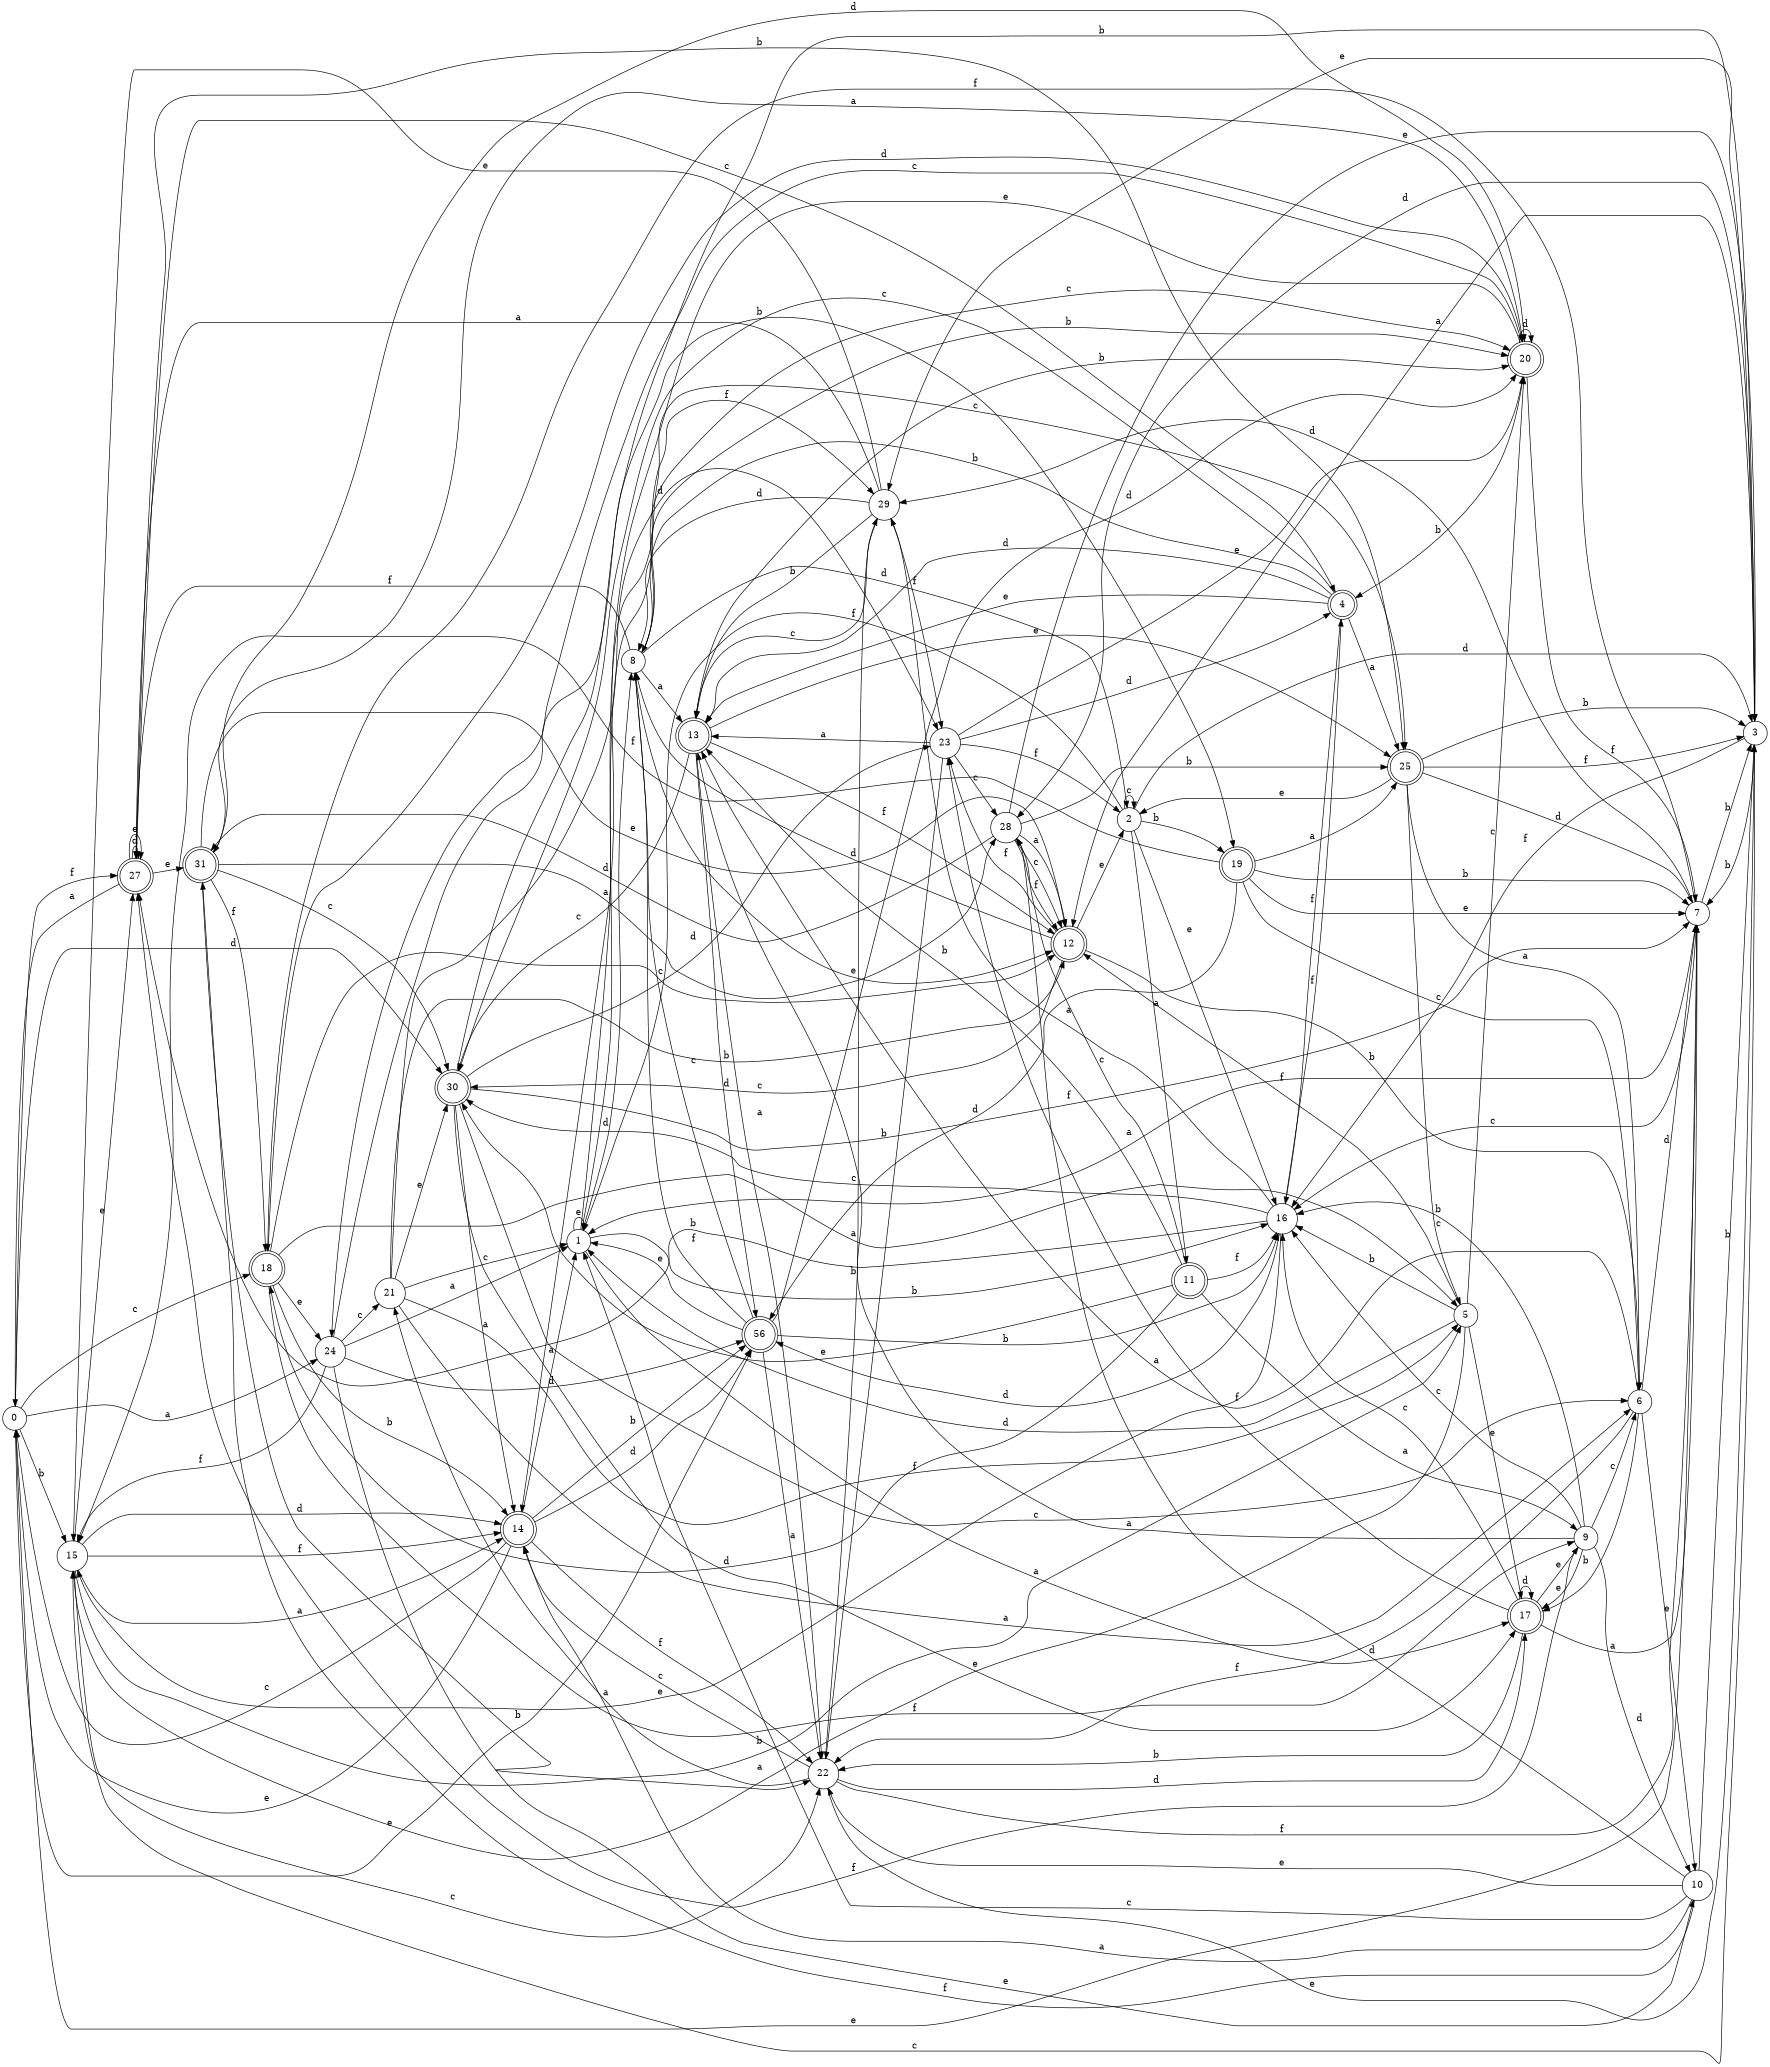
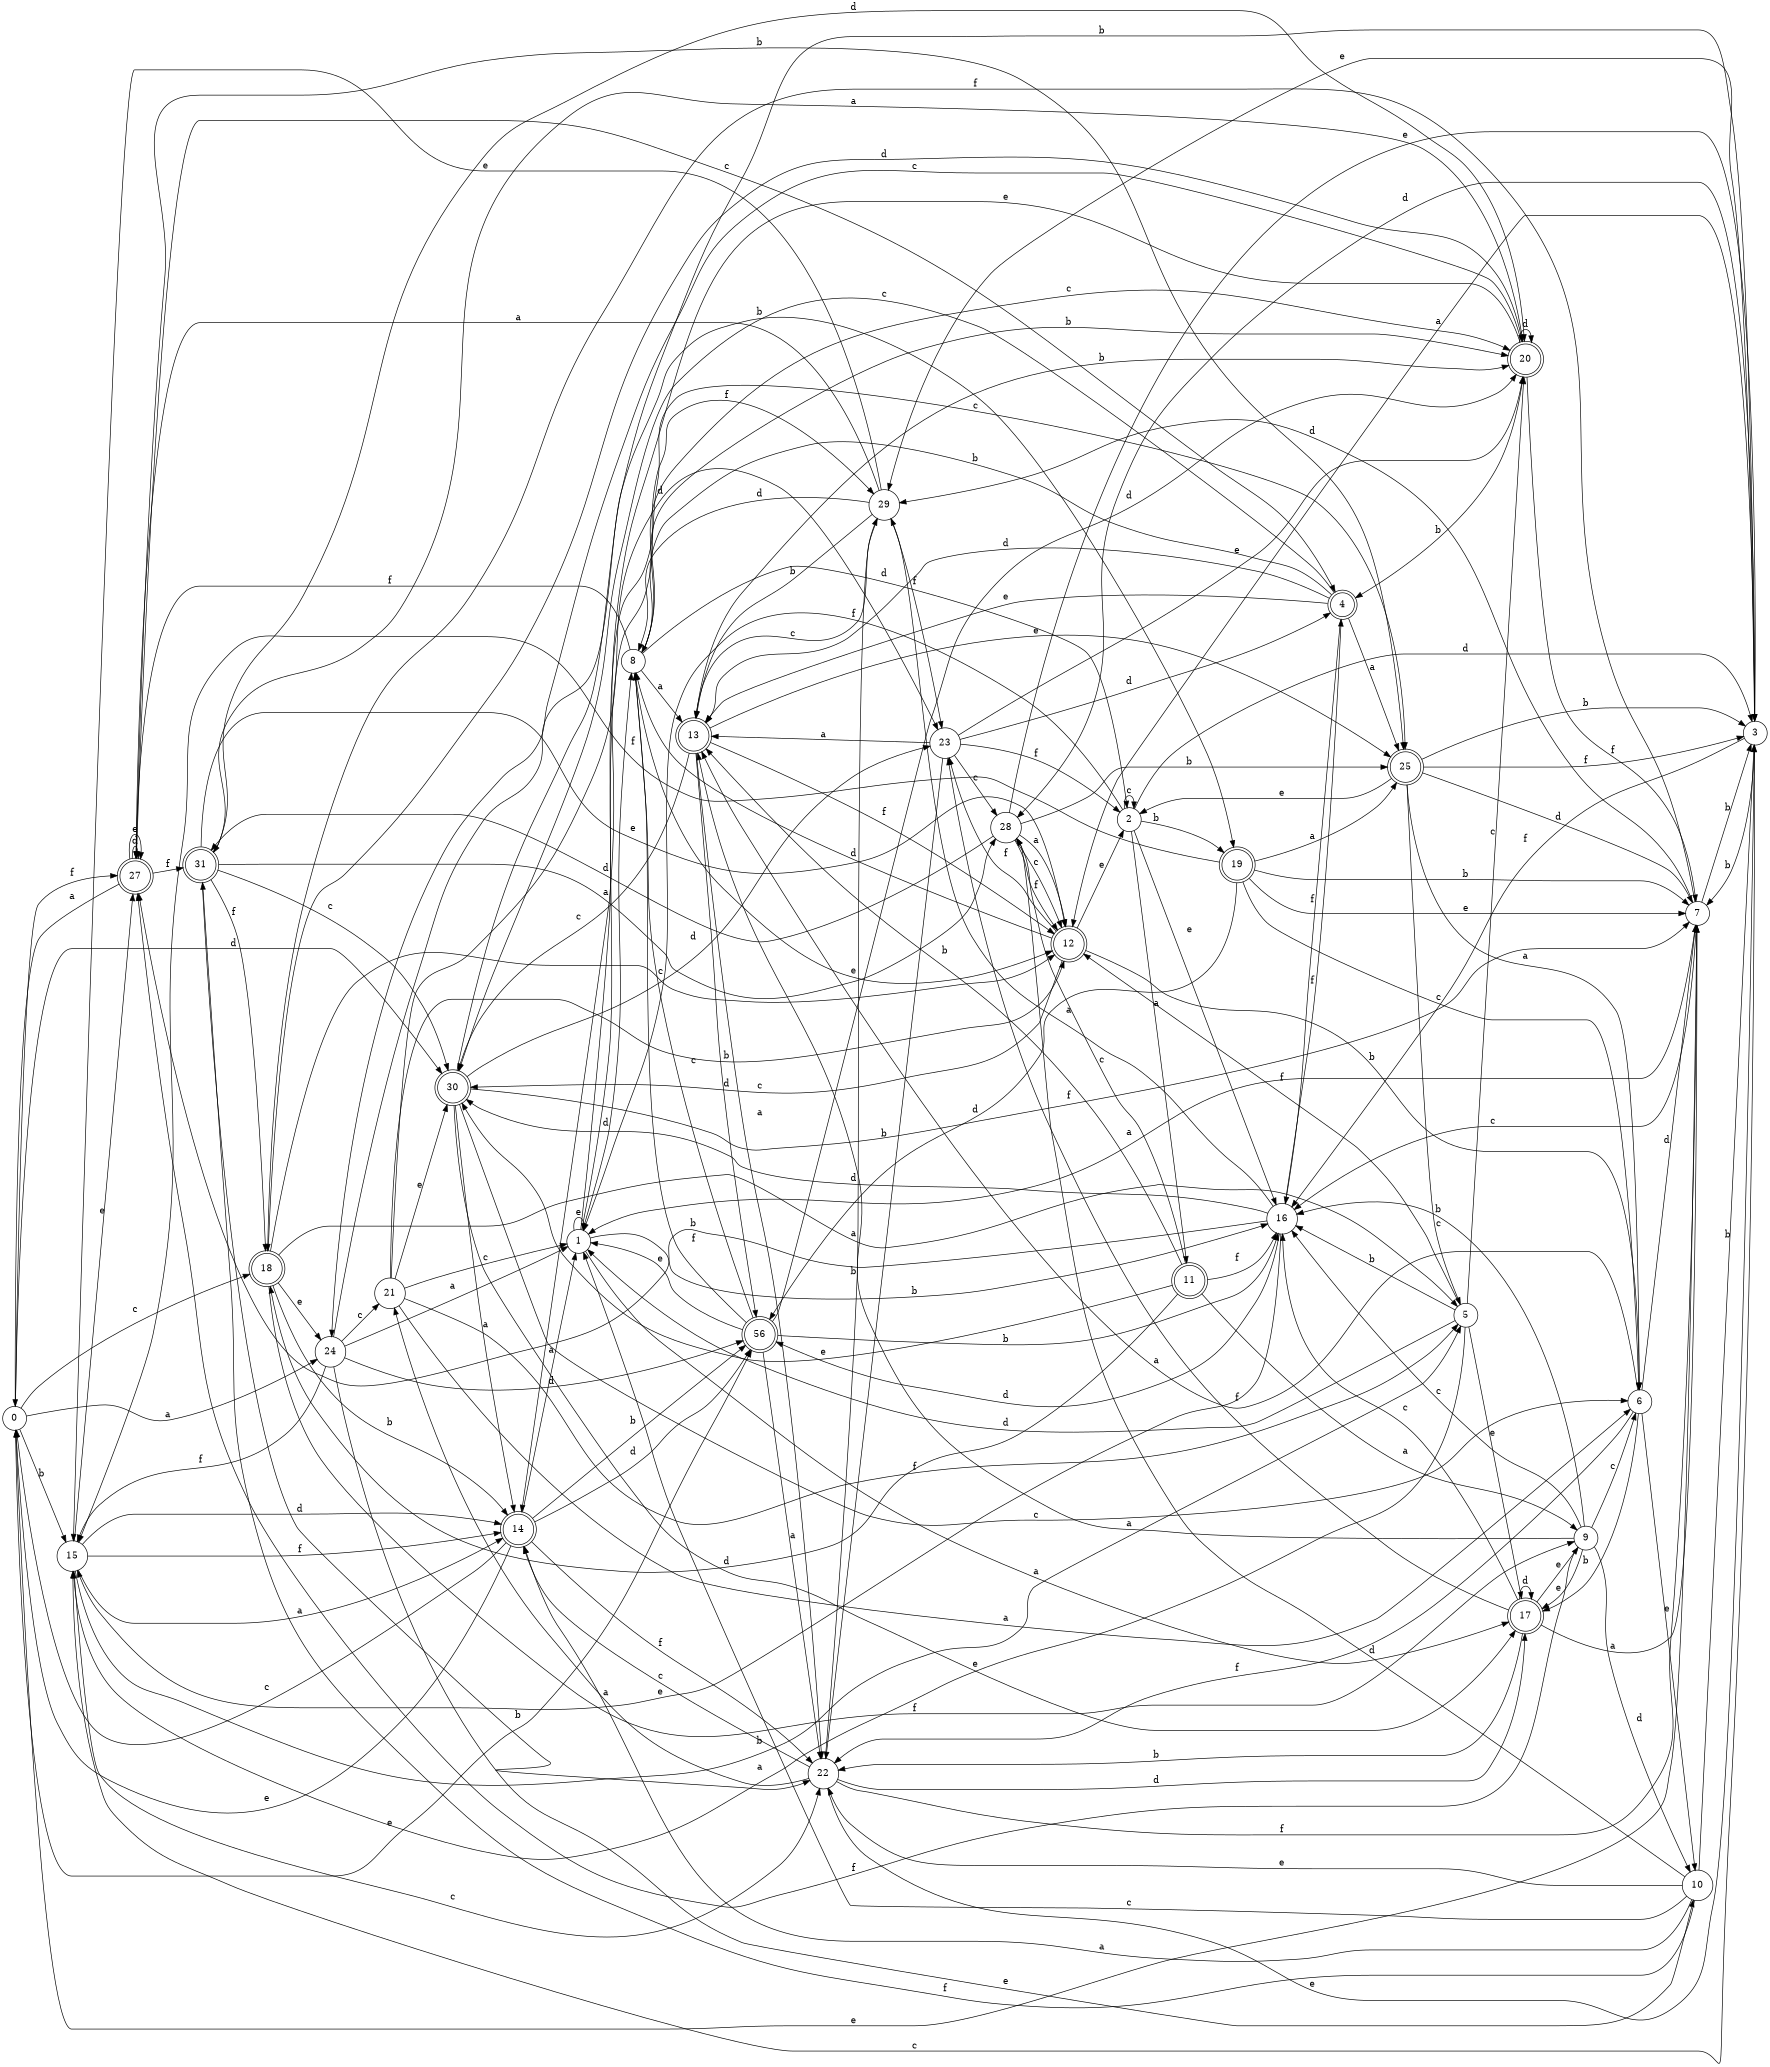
edge "27" -> "31": label "e" -> "f"
edge "16" -> "30": label "c" -> "d"
